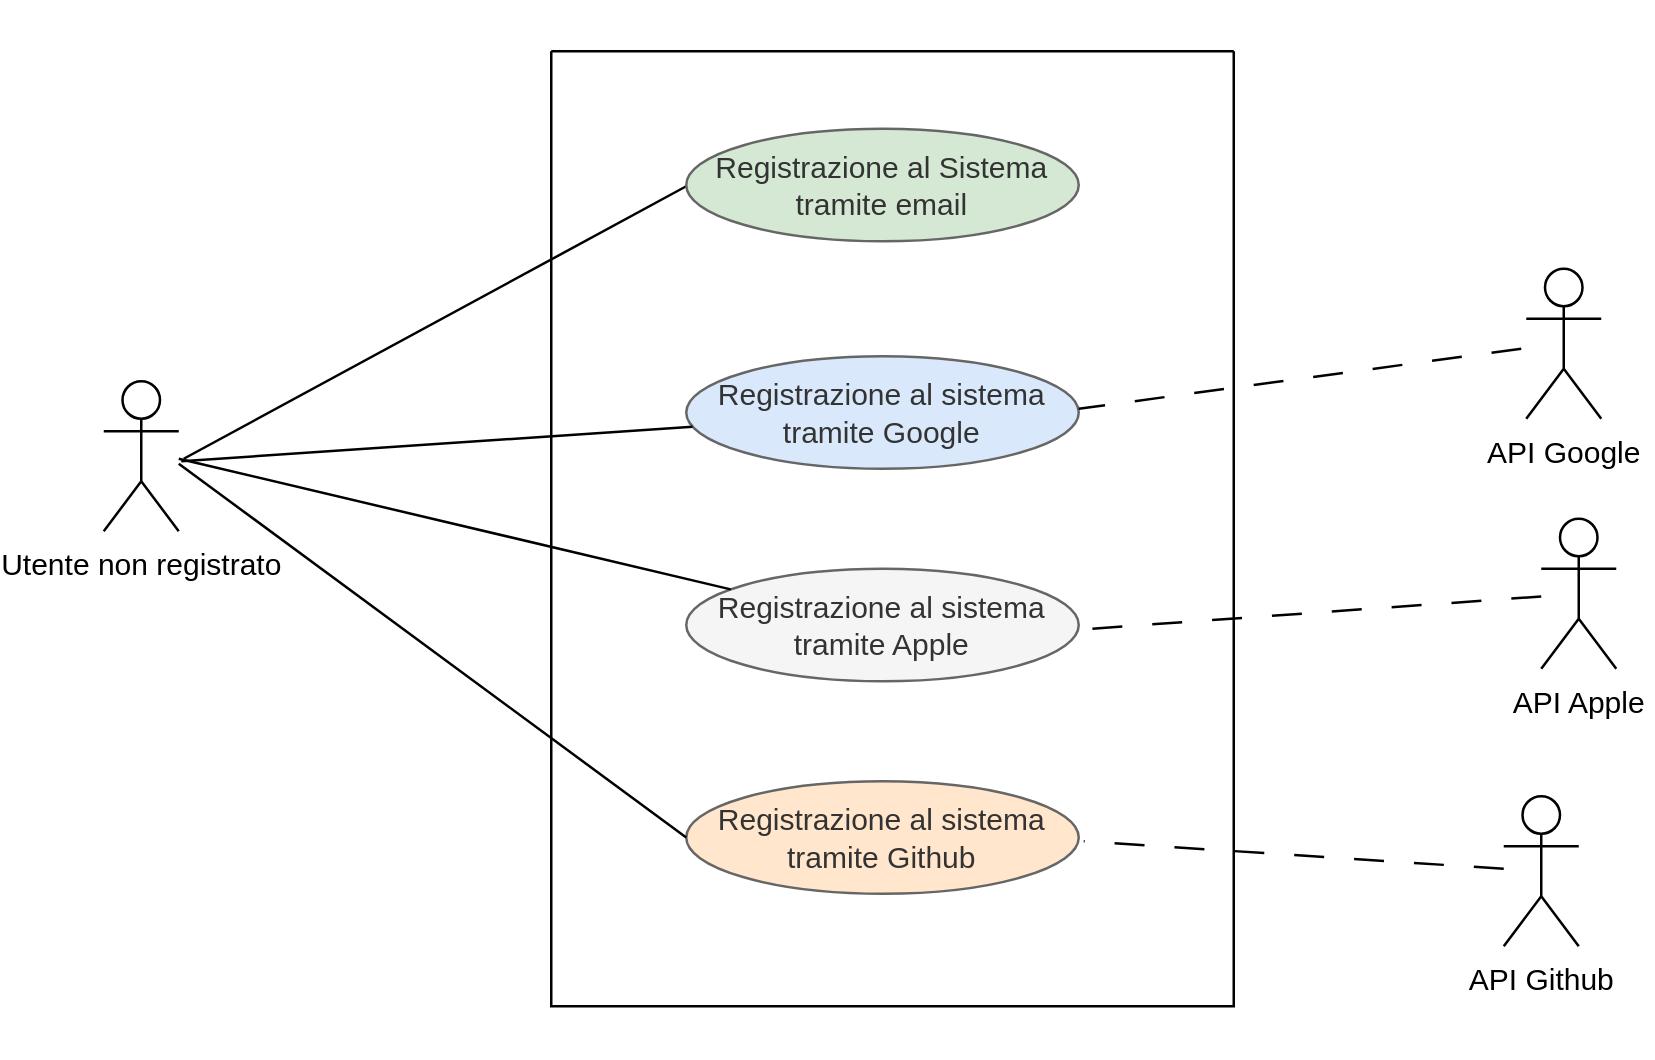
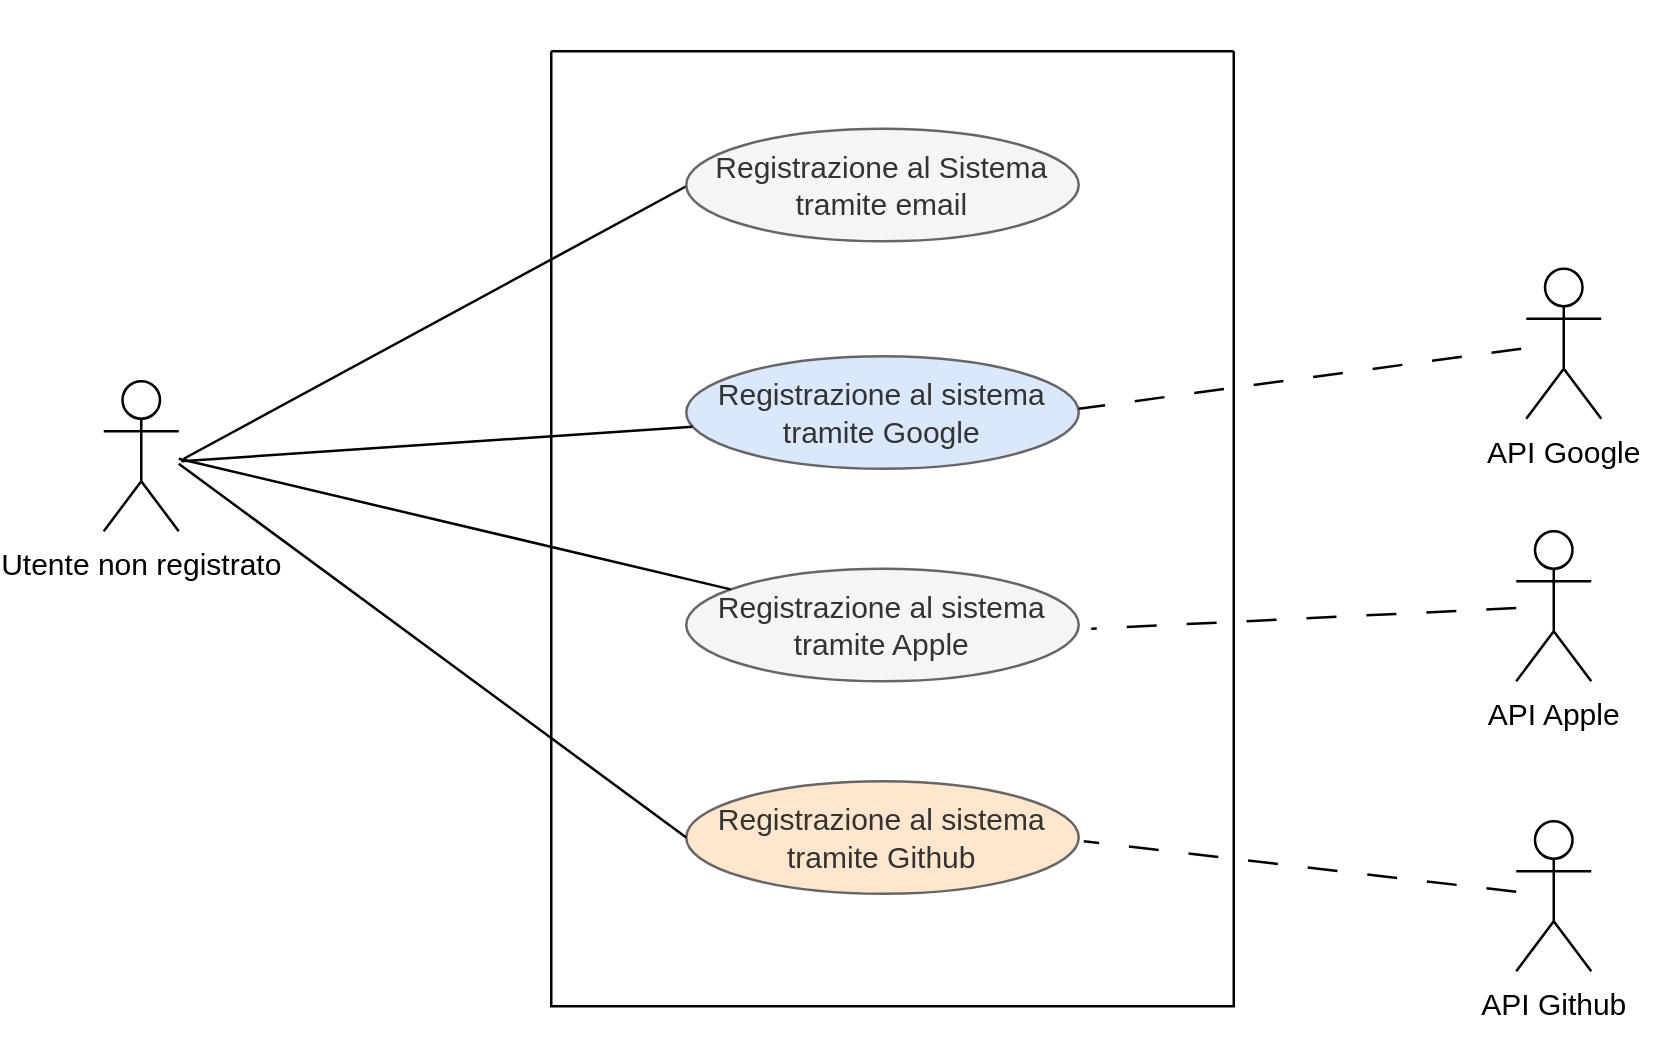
node "Registrazione al Sistema tramite email": fillcolor #d5e8d4 -> #f5f5f5
node "API Apple": moved (1579, 594) -> (1554, 606)
node "API Github": moved (1541, 871) -> (1554, 896)
